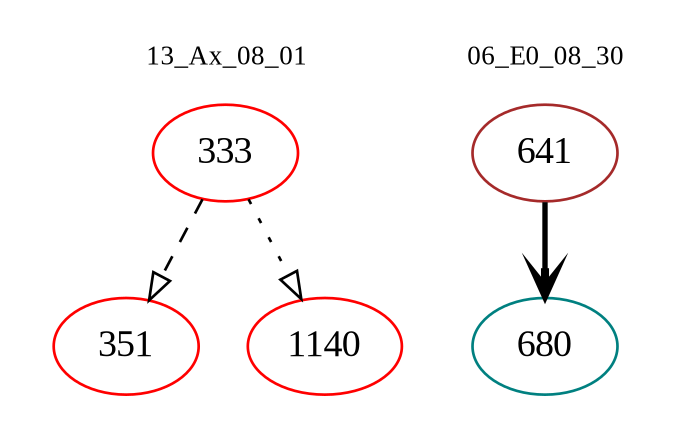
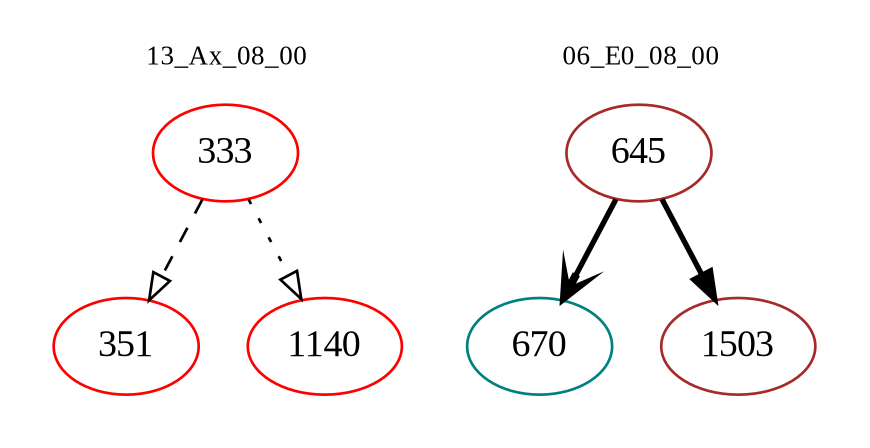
cluster "13_Ax_08_01": label "13_Ax_08_01" -> "13_Ax_08_00"
cluster "06_E0_08_30": label "06_E0_08_30" -> "06_E0_08_00"
node "641": label "641" -> "645"
node "680": label "680" -> "670"
node "1503": added
